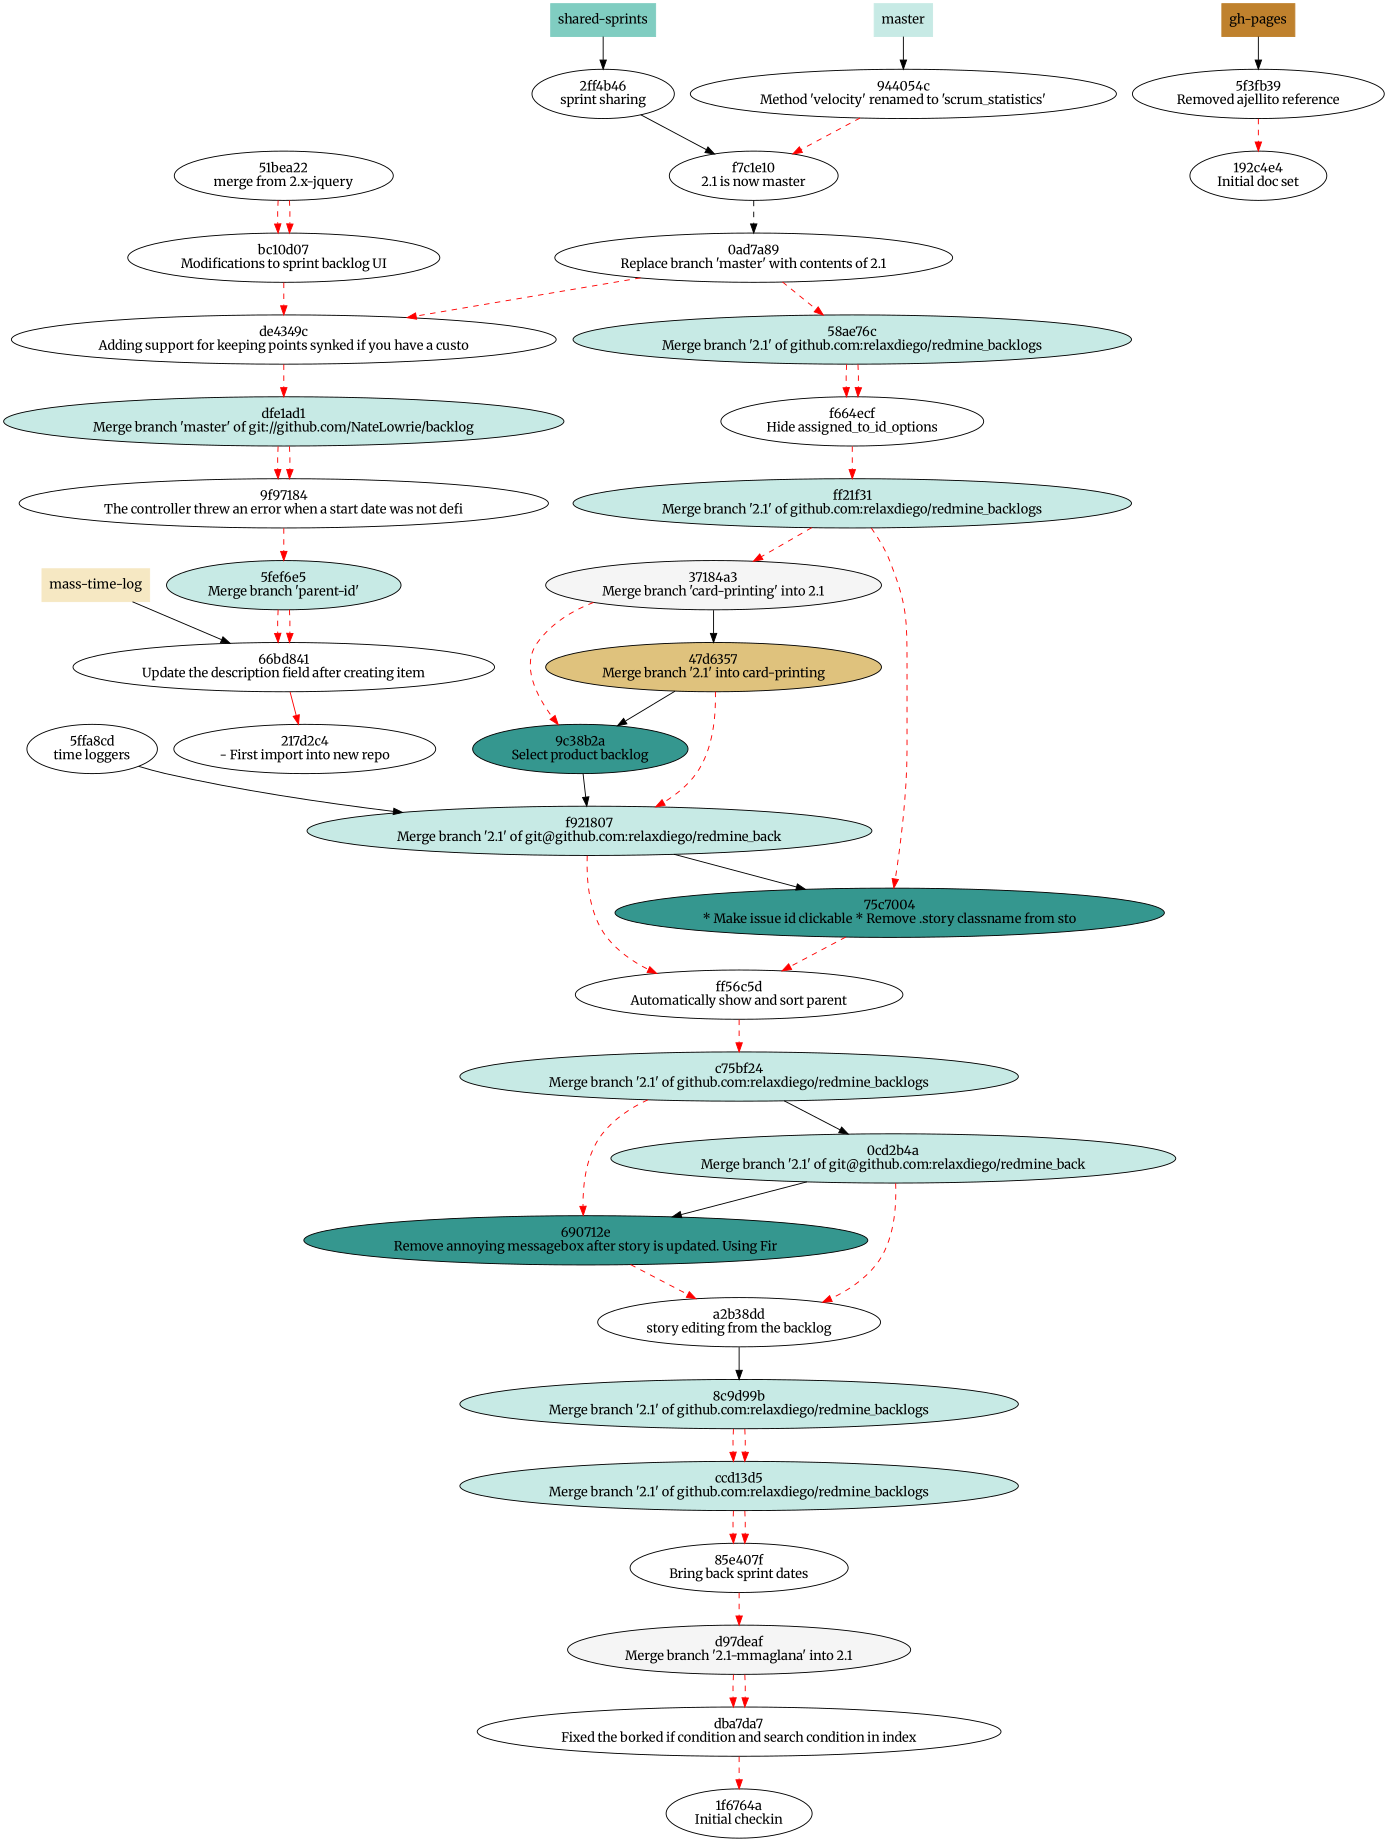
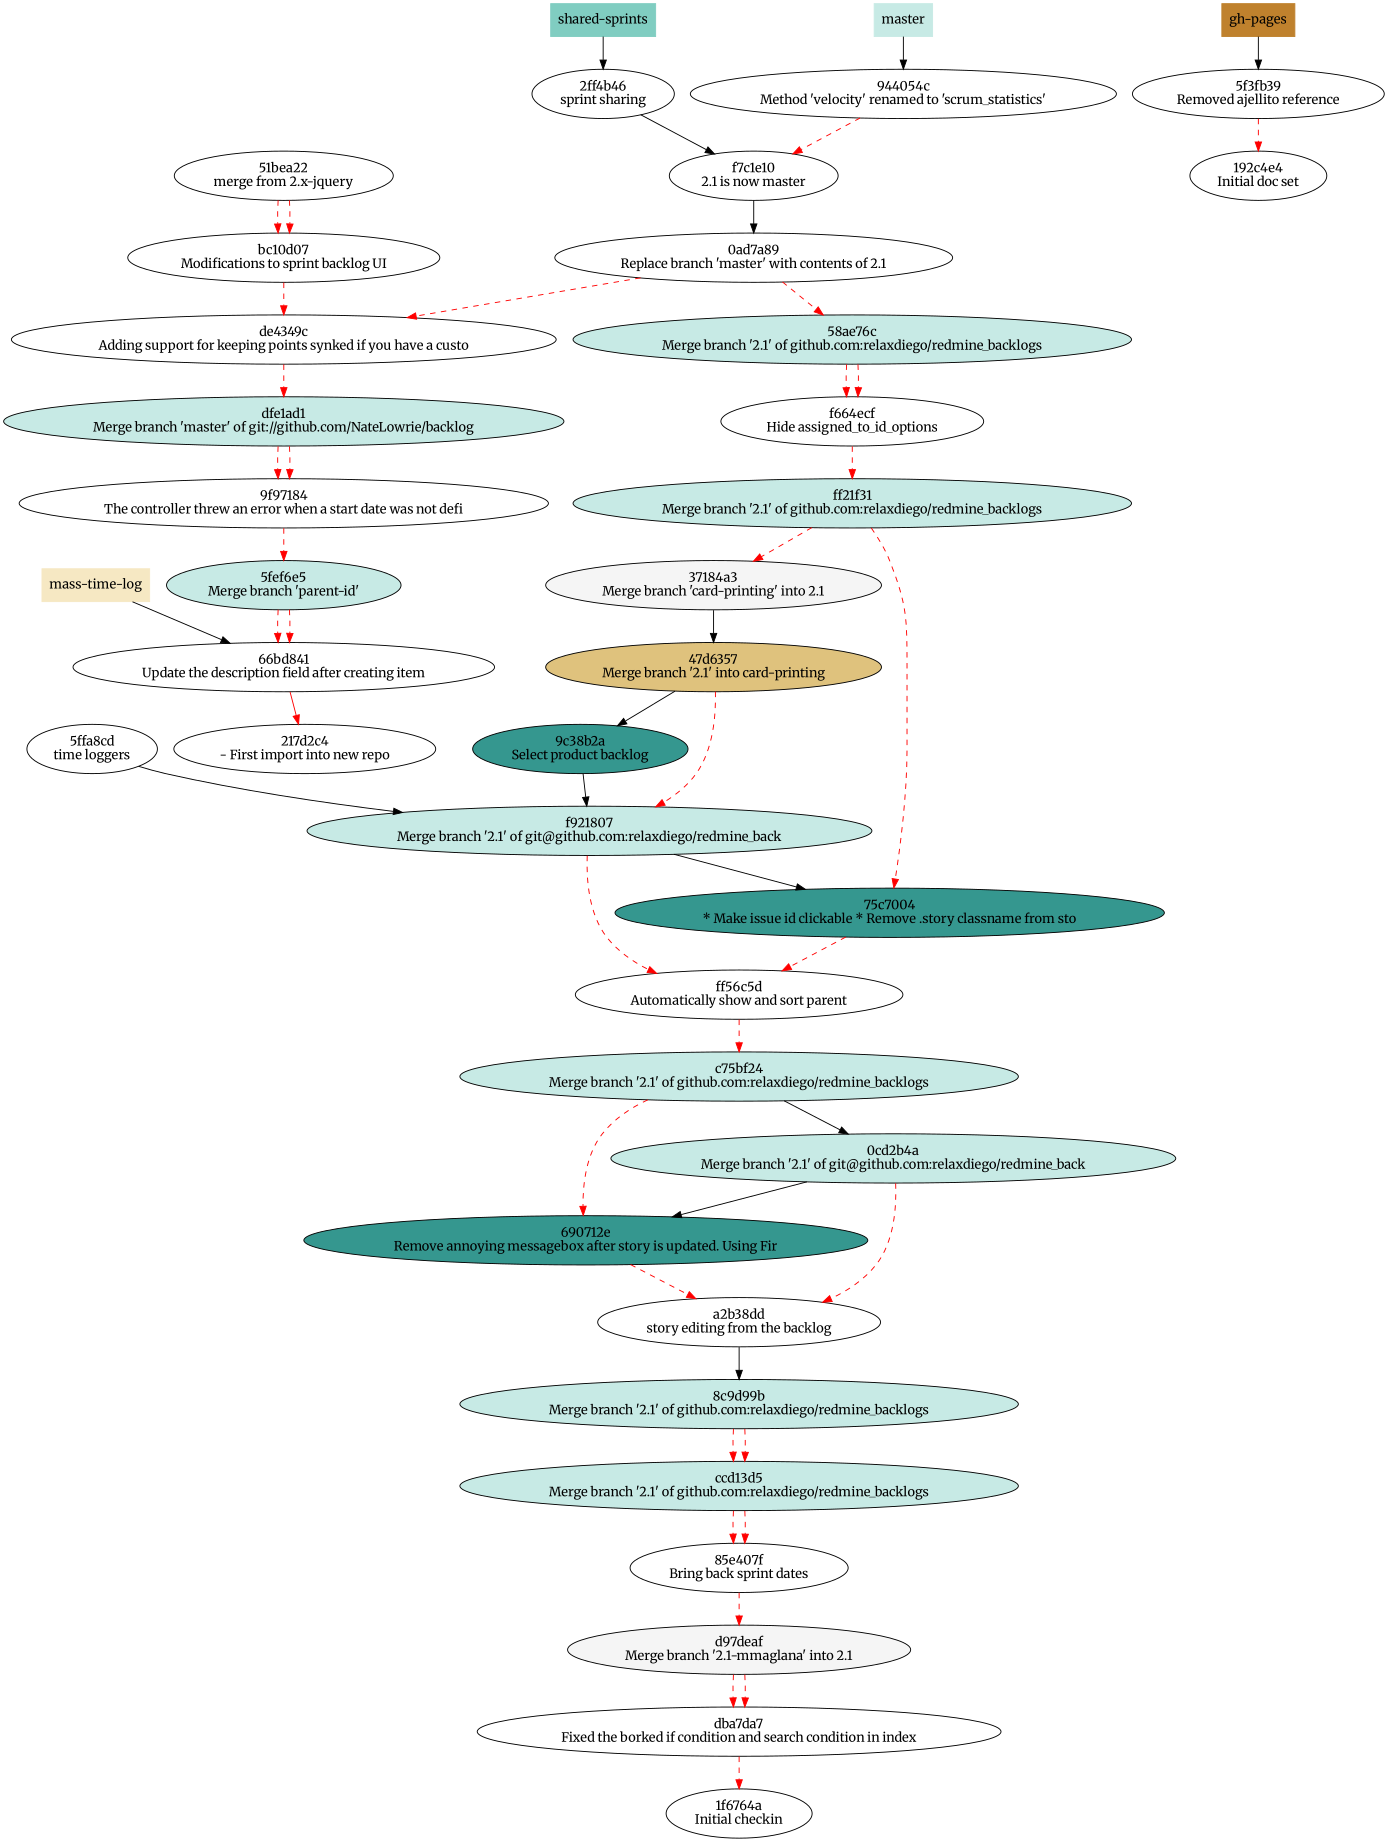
edge "f7c1e10 2.1 is now master" -> "0ad7a89 Replace branch 'master' with contents of 2.1": style dashed -> solid
edge "37184a3 Merge branch 'card-printing' into 2.1" -> "9c38b2a Select product backlog": removed
